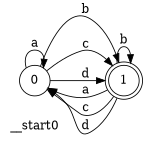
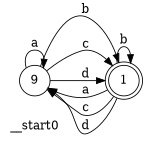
node "0": label "0" -> "9"
